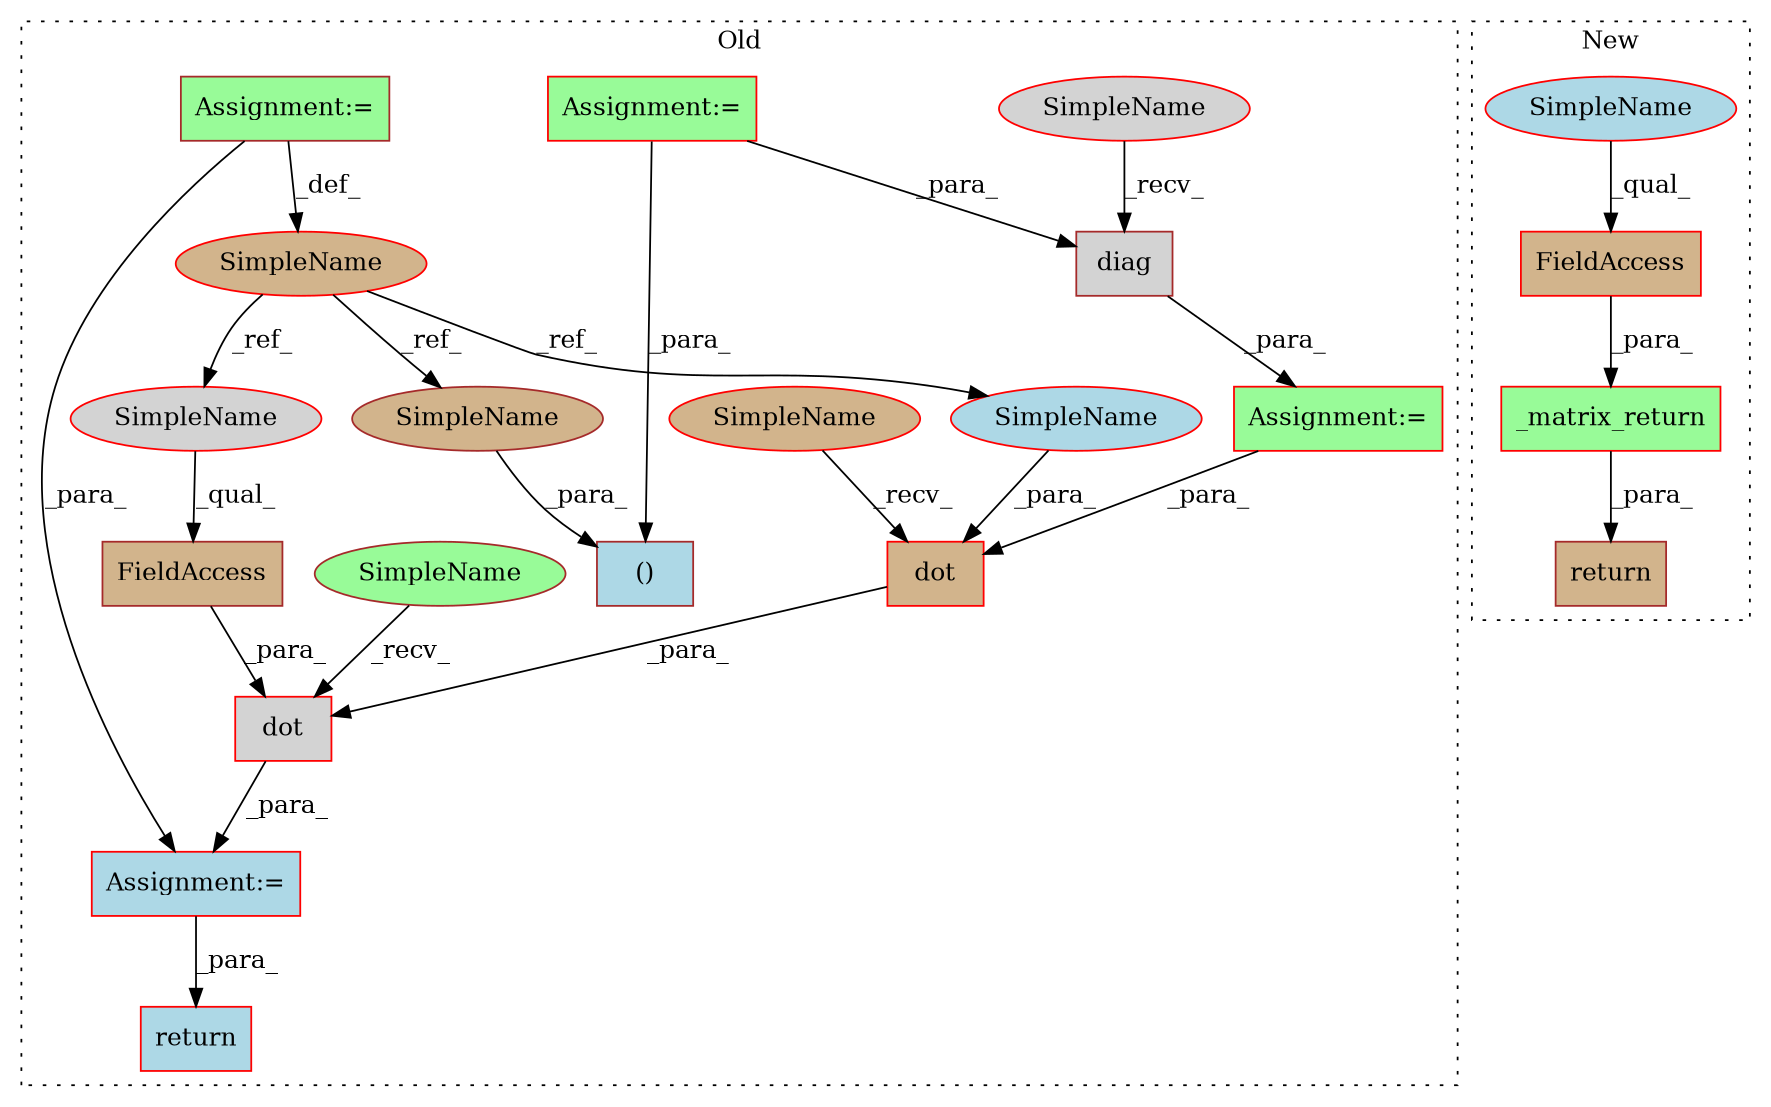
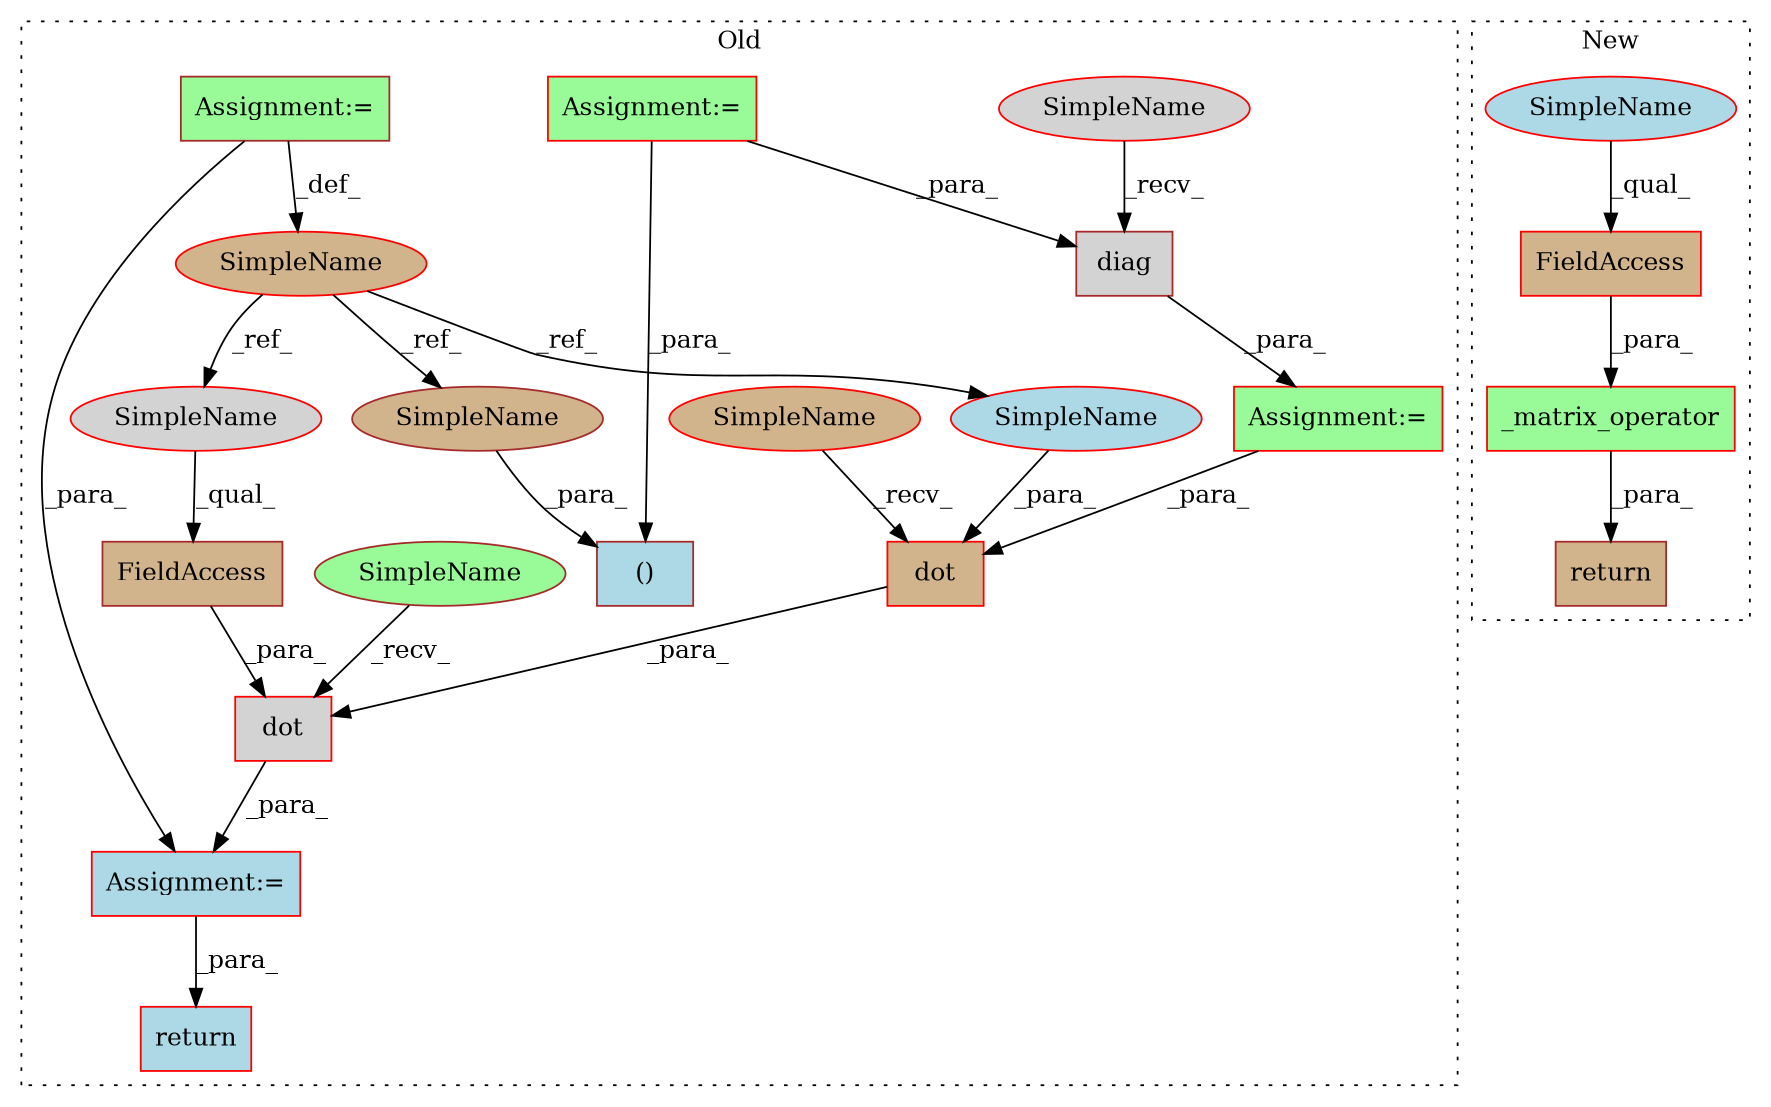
node "_matrix_return": label "_matrix_return" -> "_matrix_operator"
